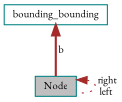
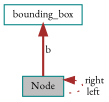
node "bounding_bounding": label "bounding_bounding" -> "bounding_box"
